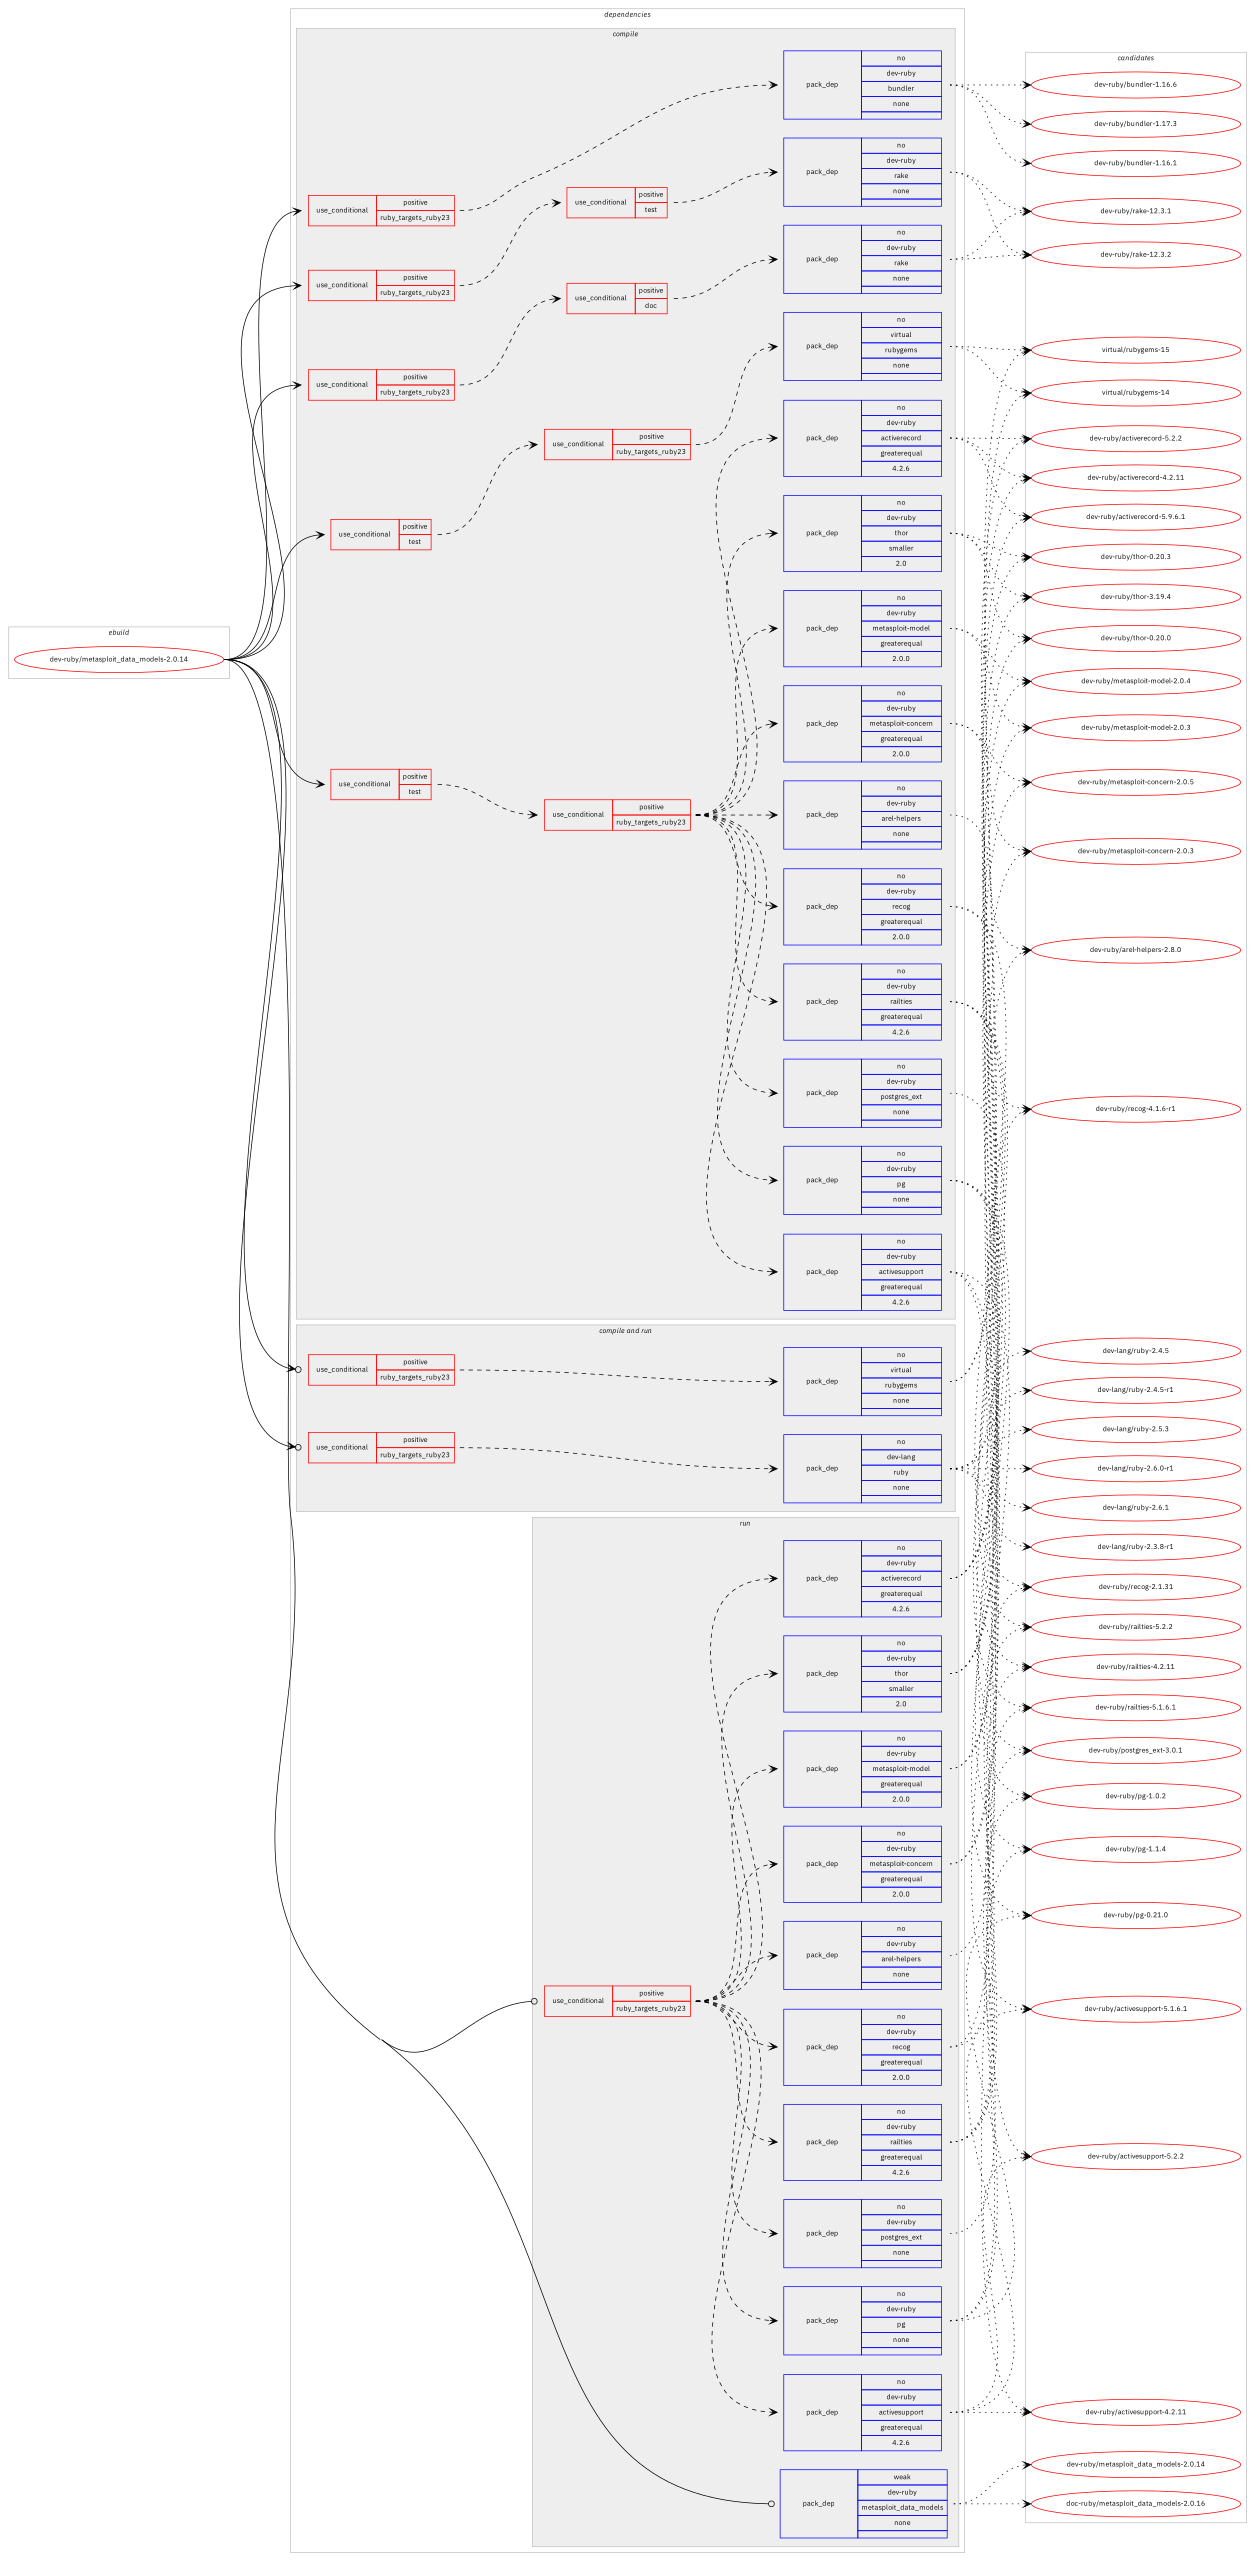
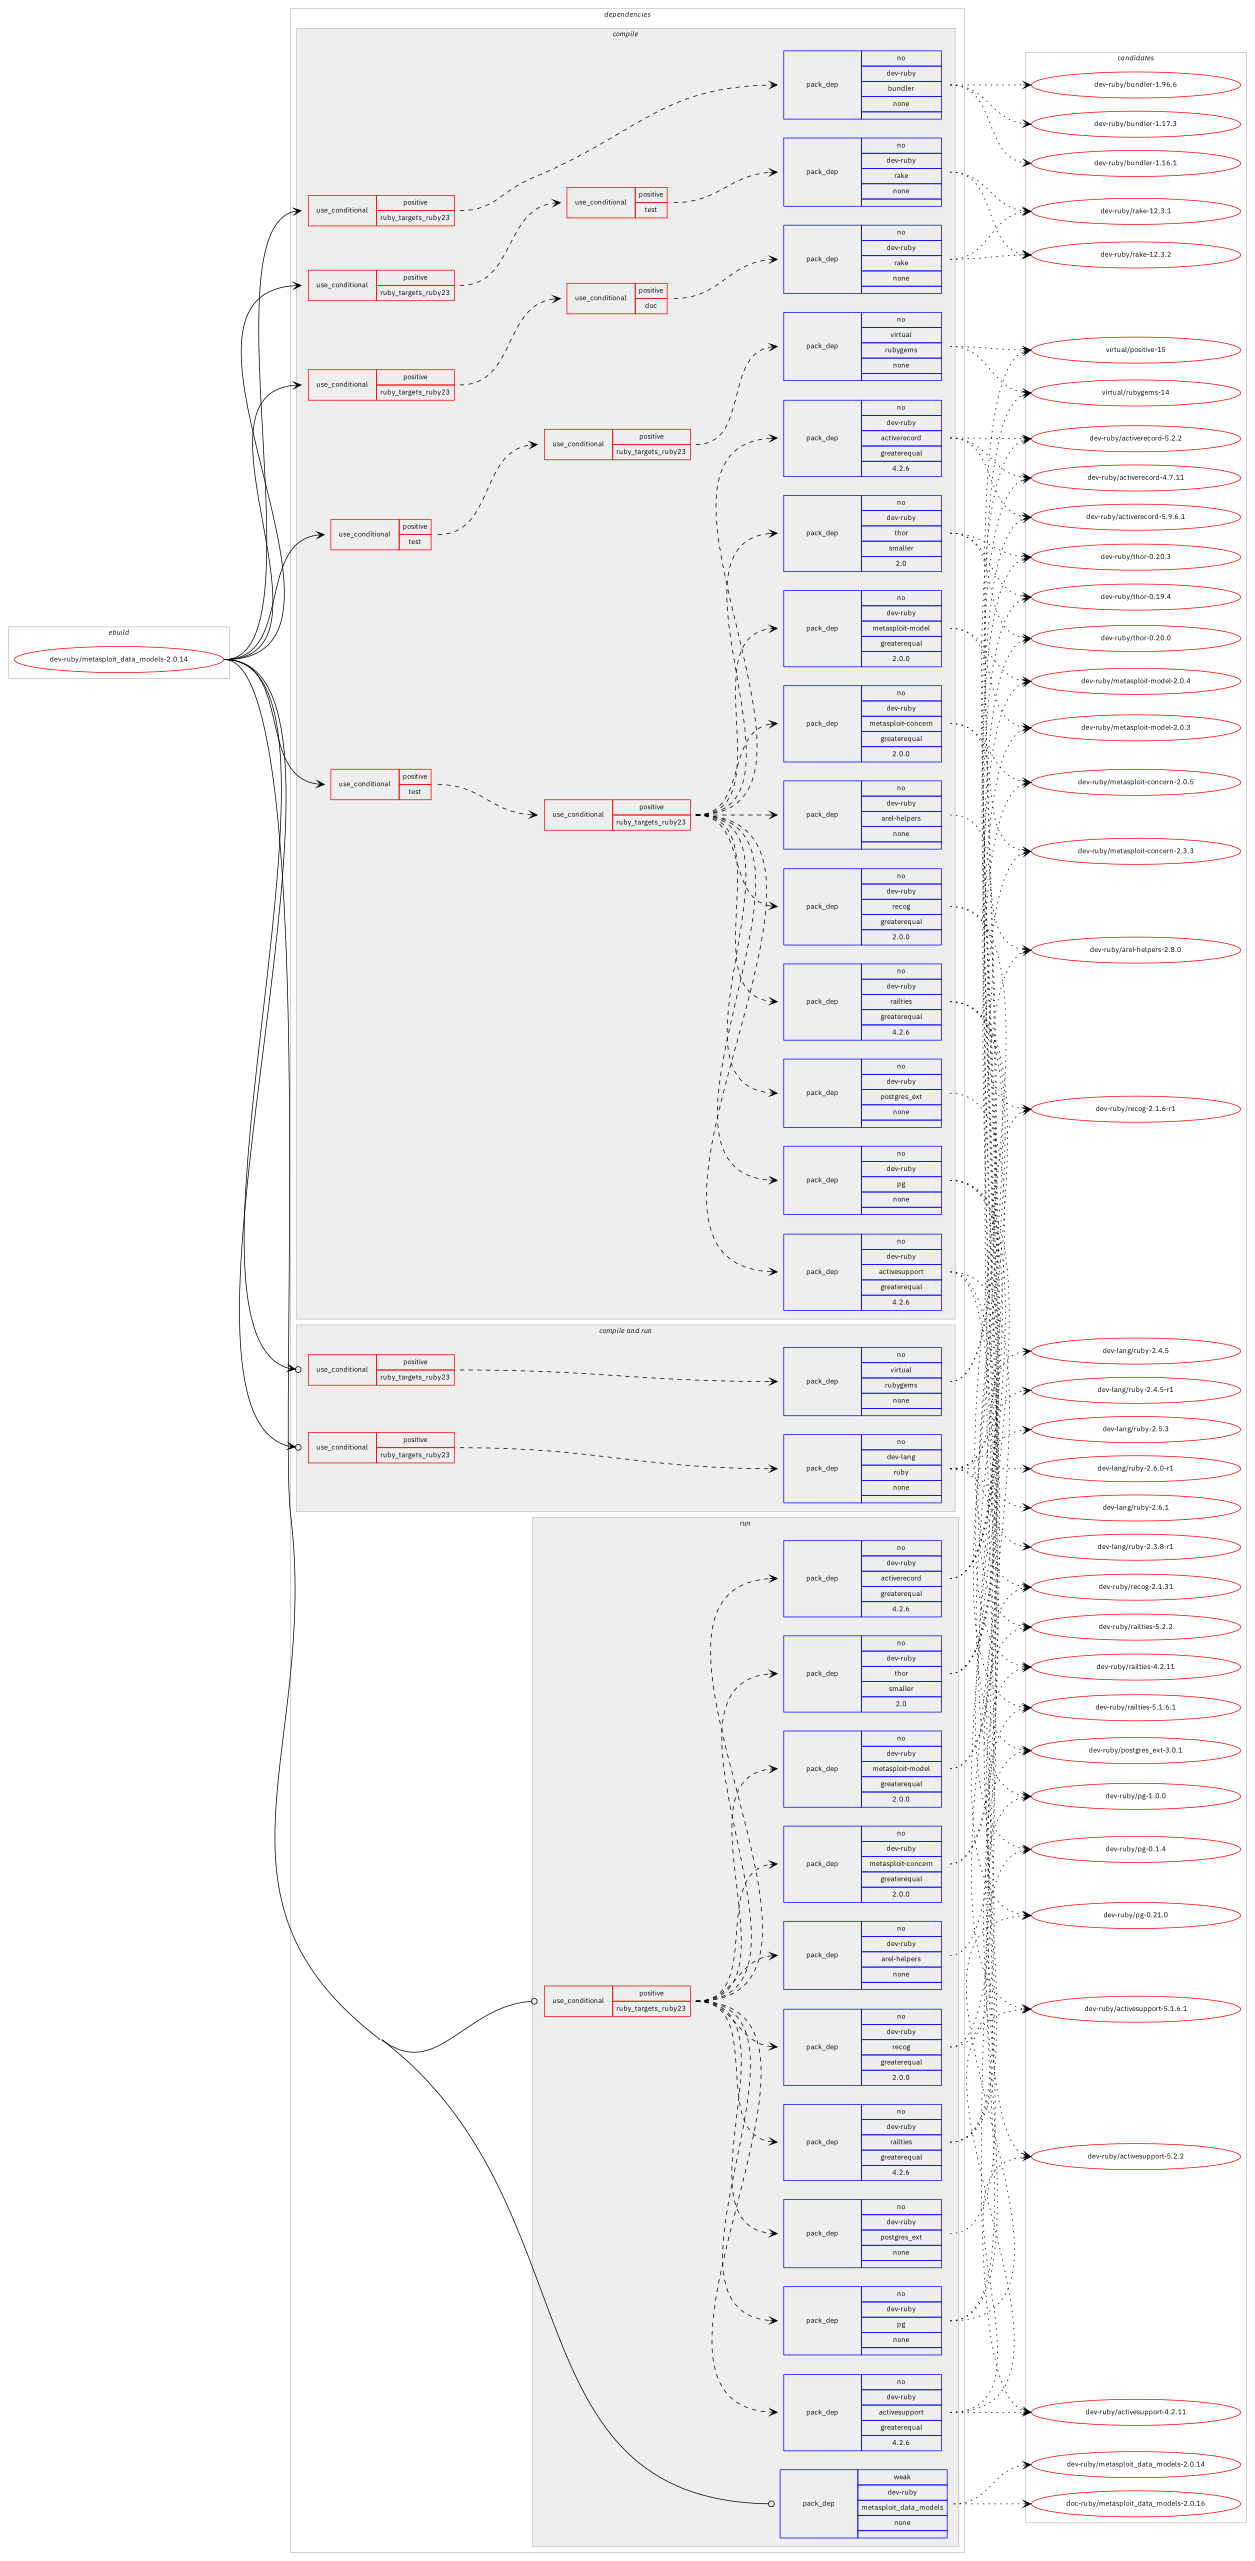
node "dev-ruby/bundler-1.16.6": label "dev-ruby/bundler-1.16.6" -> "dev-ruby/bundler-1.96.6"
node "virtual/rubygems-15": label "virtual/rubygems-15" -> "virtual/positive-15"
node "dev-ruby/activerecord-4.2.11": label "dev-ruby/activerecord-4.2.11" -> "dev-ruby/activerecord-4.7.11"
node "dev-ruby/thor-3.19.4": label "dev-ruby/thor-3.19.4" -> "dev-ruby/thor-0.19.4"
node "dev-ruby/metasploit-concern-2.0.3": label "dev-ruby/metasploit-concern-2.0.3" -> "dev-ruby/metasploit-concern-2.3.3"
node "dev-ruby/recog-4.1.6-r1": label "dev-ruby/recog-4.1.6-r1" -> "dev-ruby/recog-2.1.6-r1"
node "dev-ruby/pg-1.0.2": label "dev-ruby/pg-1.0.2" -> "dev-ruby/pg-1.0.0"
node "dev-ruby/pg-1.1.4": label "dev-ruby/pg-1.1.4" -> "dev-ruby/pg-0.1.4"
